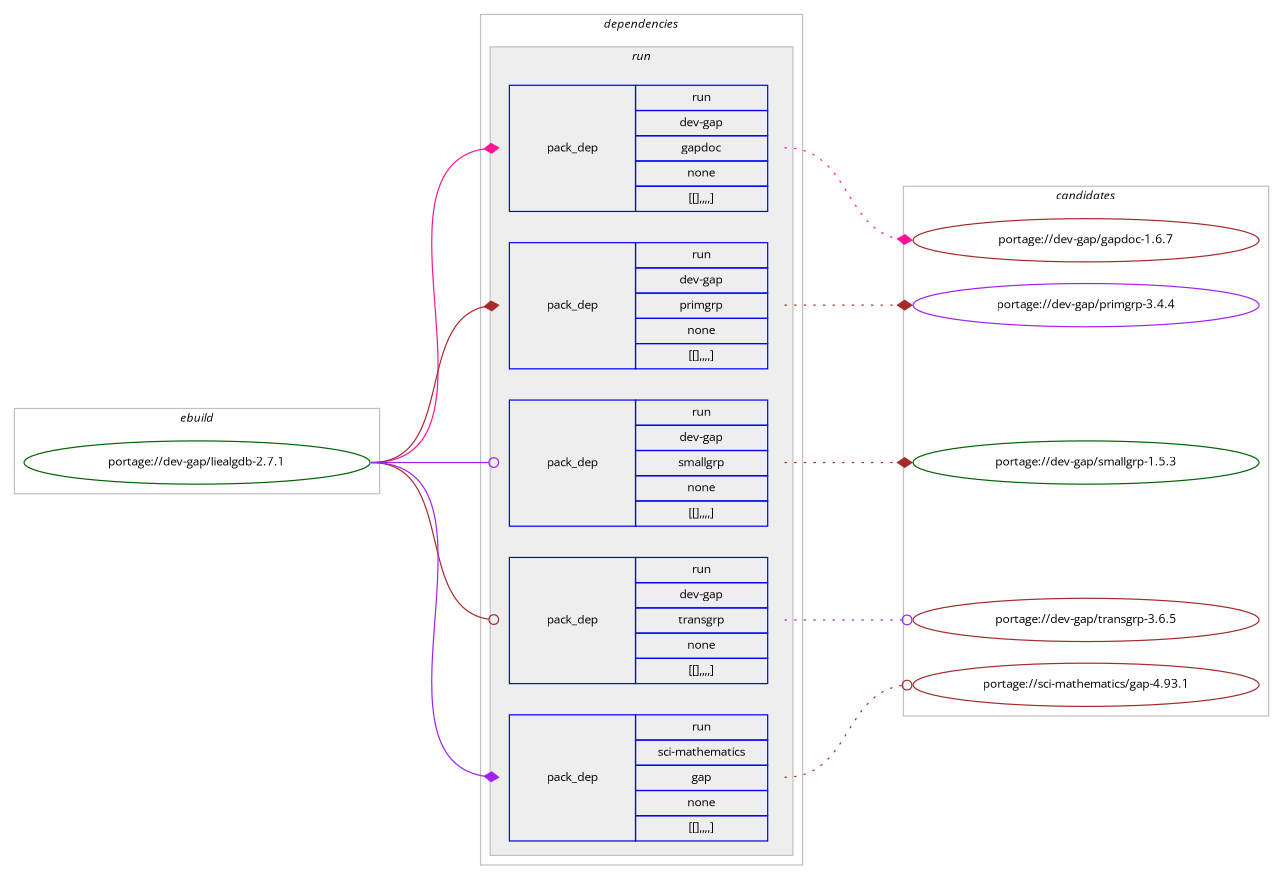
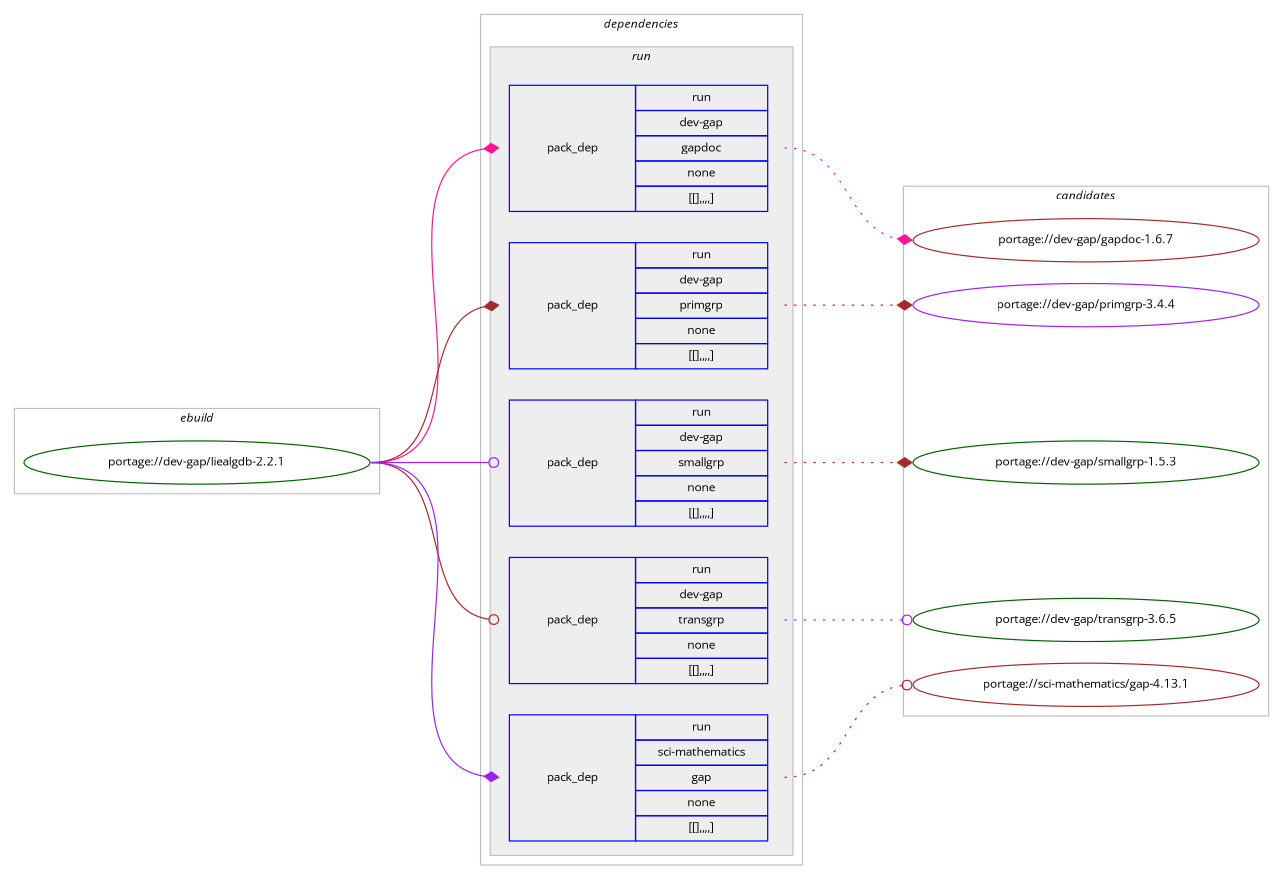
node "portage://dev-gap/liealgdb-2.7.1": label "portage://dev-gap/liealgdb-2.7.1" -> "portage://dev-gap/liealgdb-2.2.1"
node "portage://dev-gap/transgrp-3.6.5": color brown -> darkgreen
node "portage://sci-mathematics/gap-4.93.1": label "portage://sci-mathematics/gap-4.93.1" -> "portage://sci-mathematics/gap-4.13.1"
